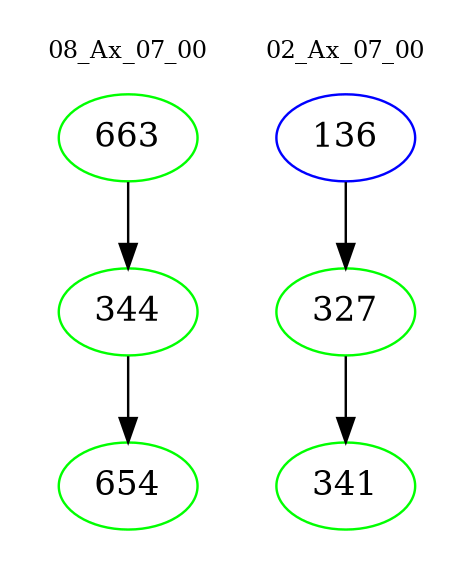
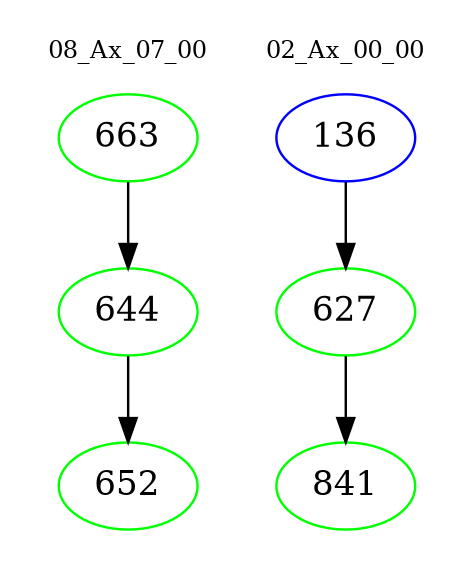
cluster "02_Ax_07_00": label "02_Ax_07_00" -> "02_Ax_00_00"
node "344": label "344" -> "644"
node "327": label "327" -> "627"
node "654": label "654" -> "652"
node "341": label "341" -> "841"
